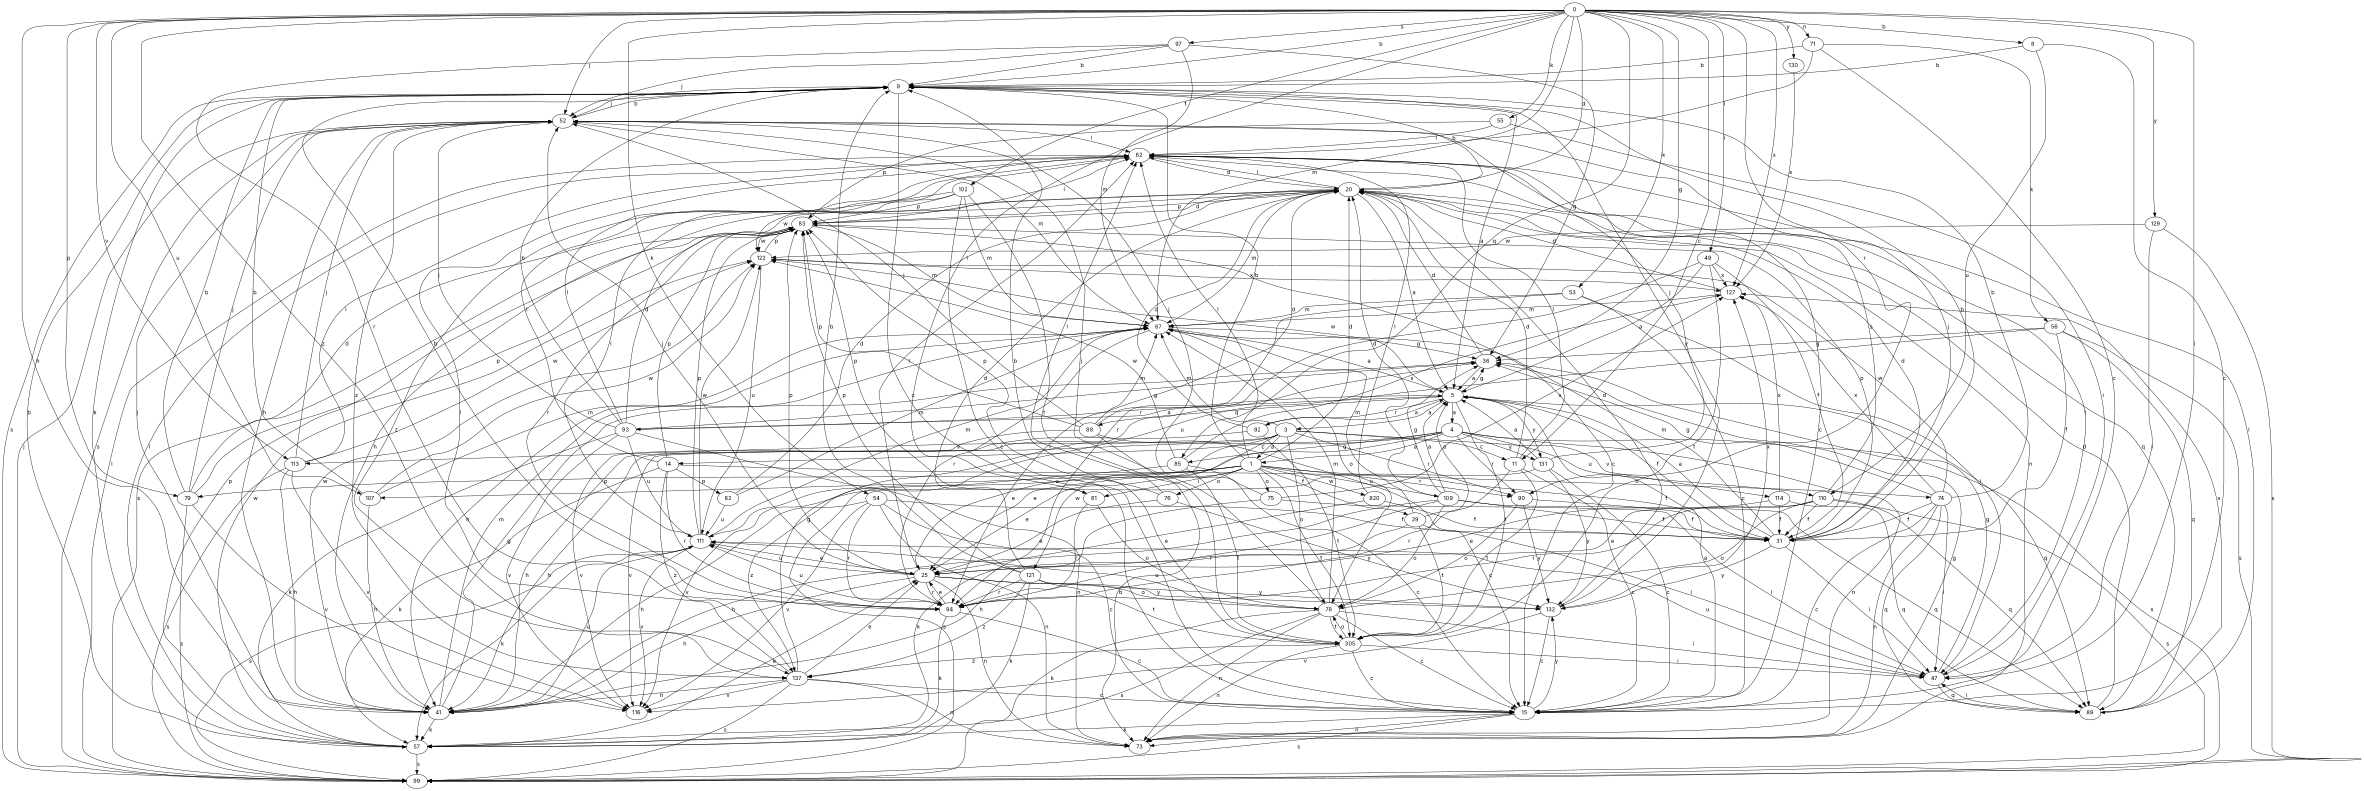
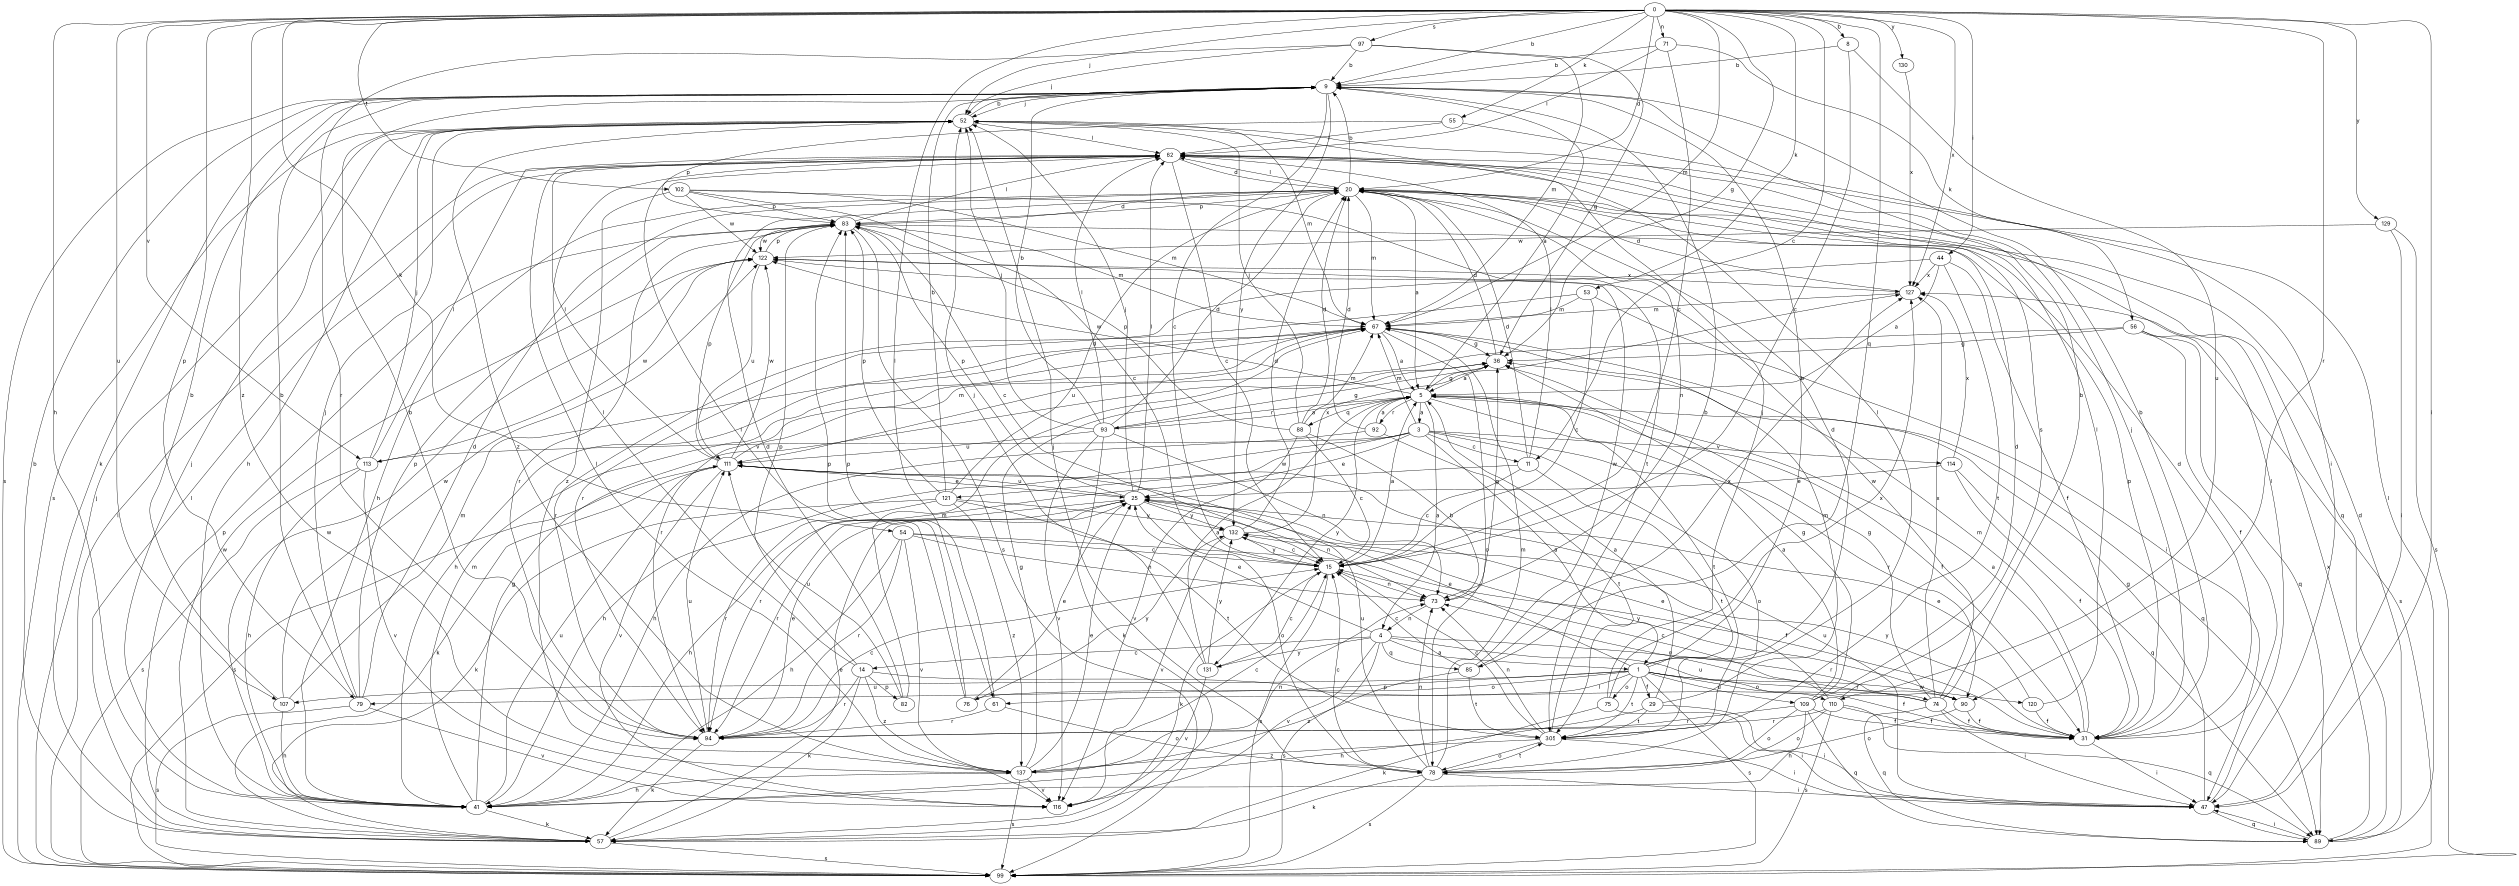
node "49": label "49" -> "44"
node "820": label "820" -> "120"
edge "4" -> "73": reversed
